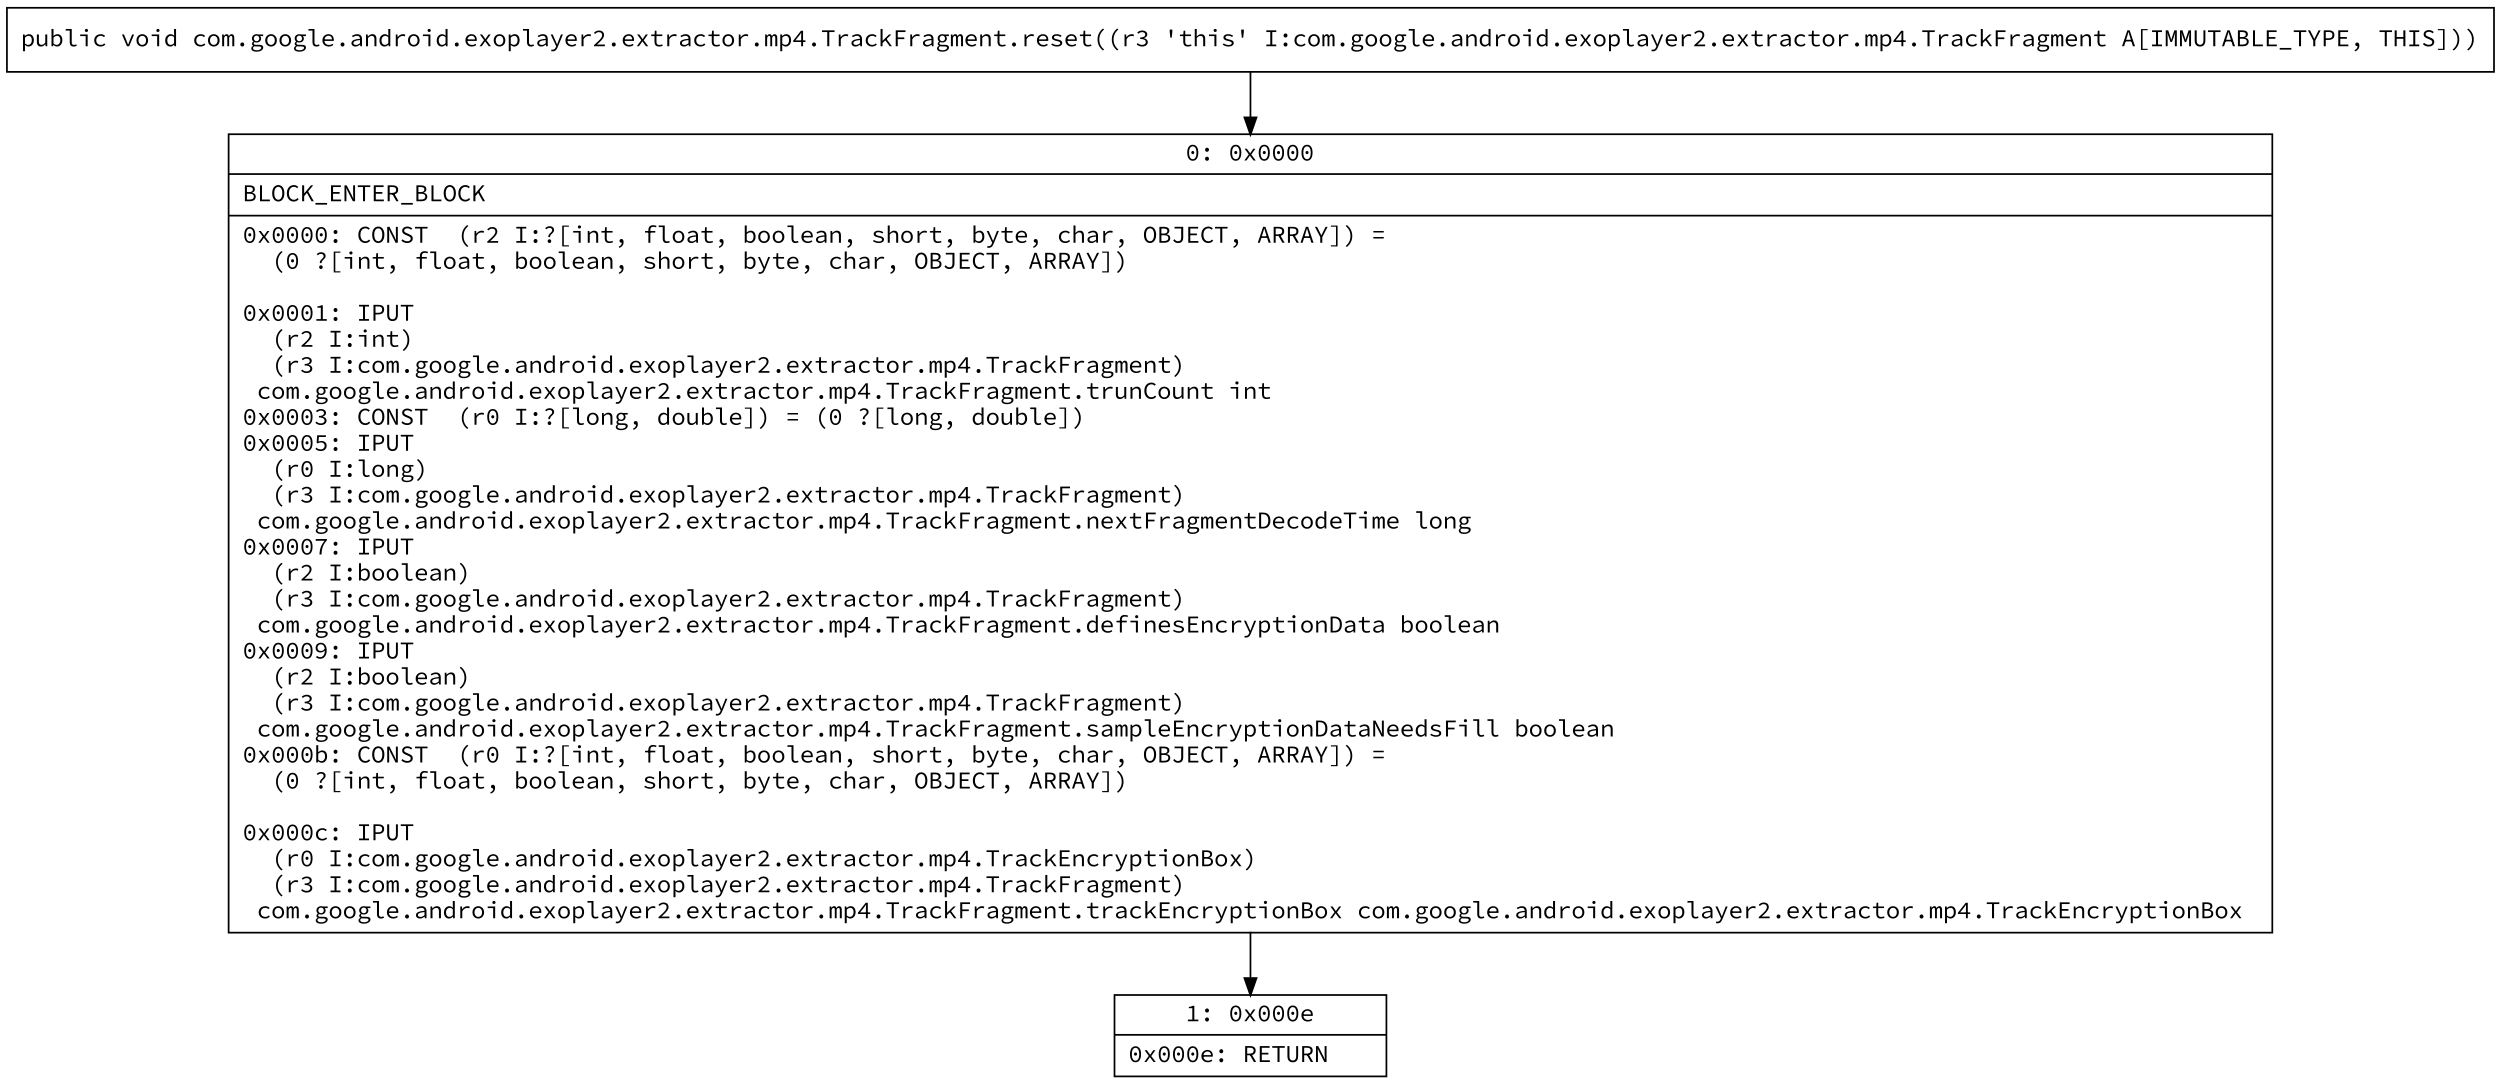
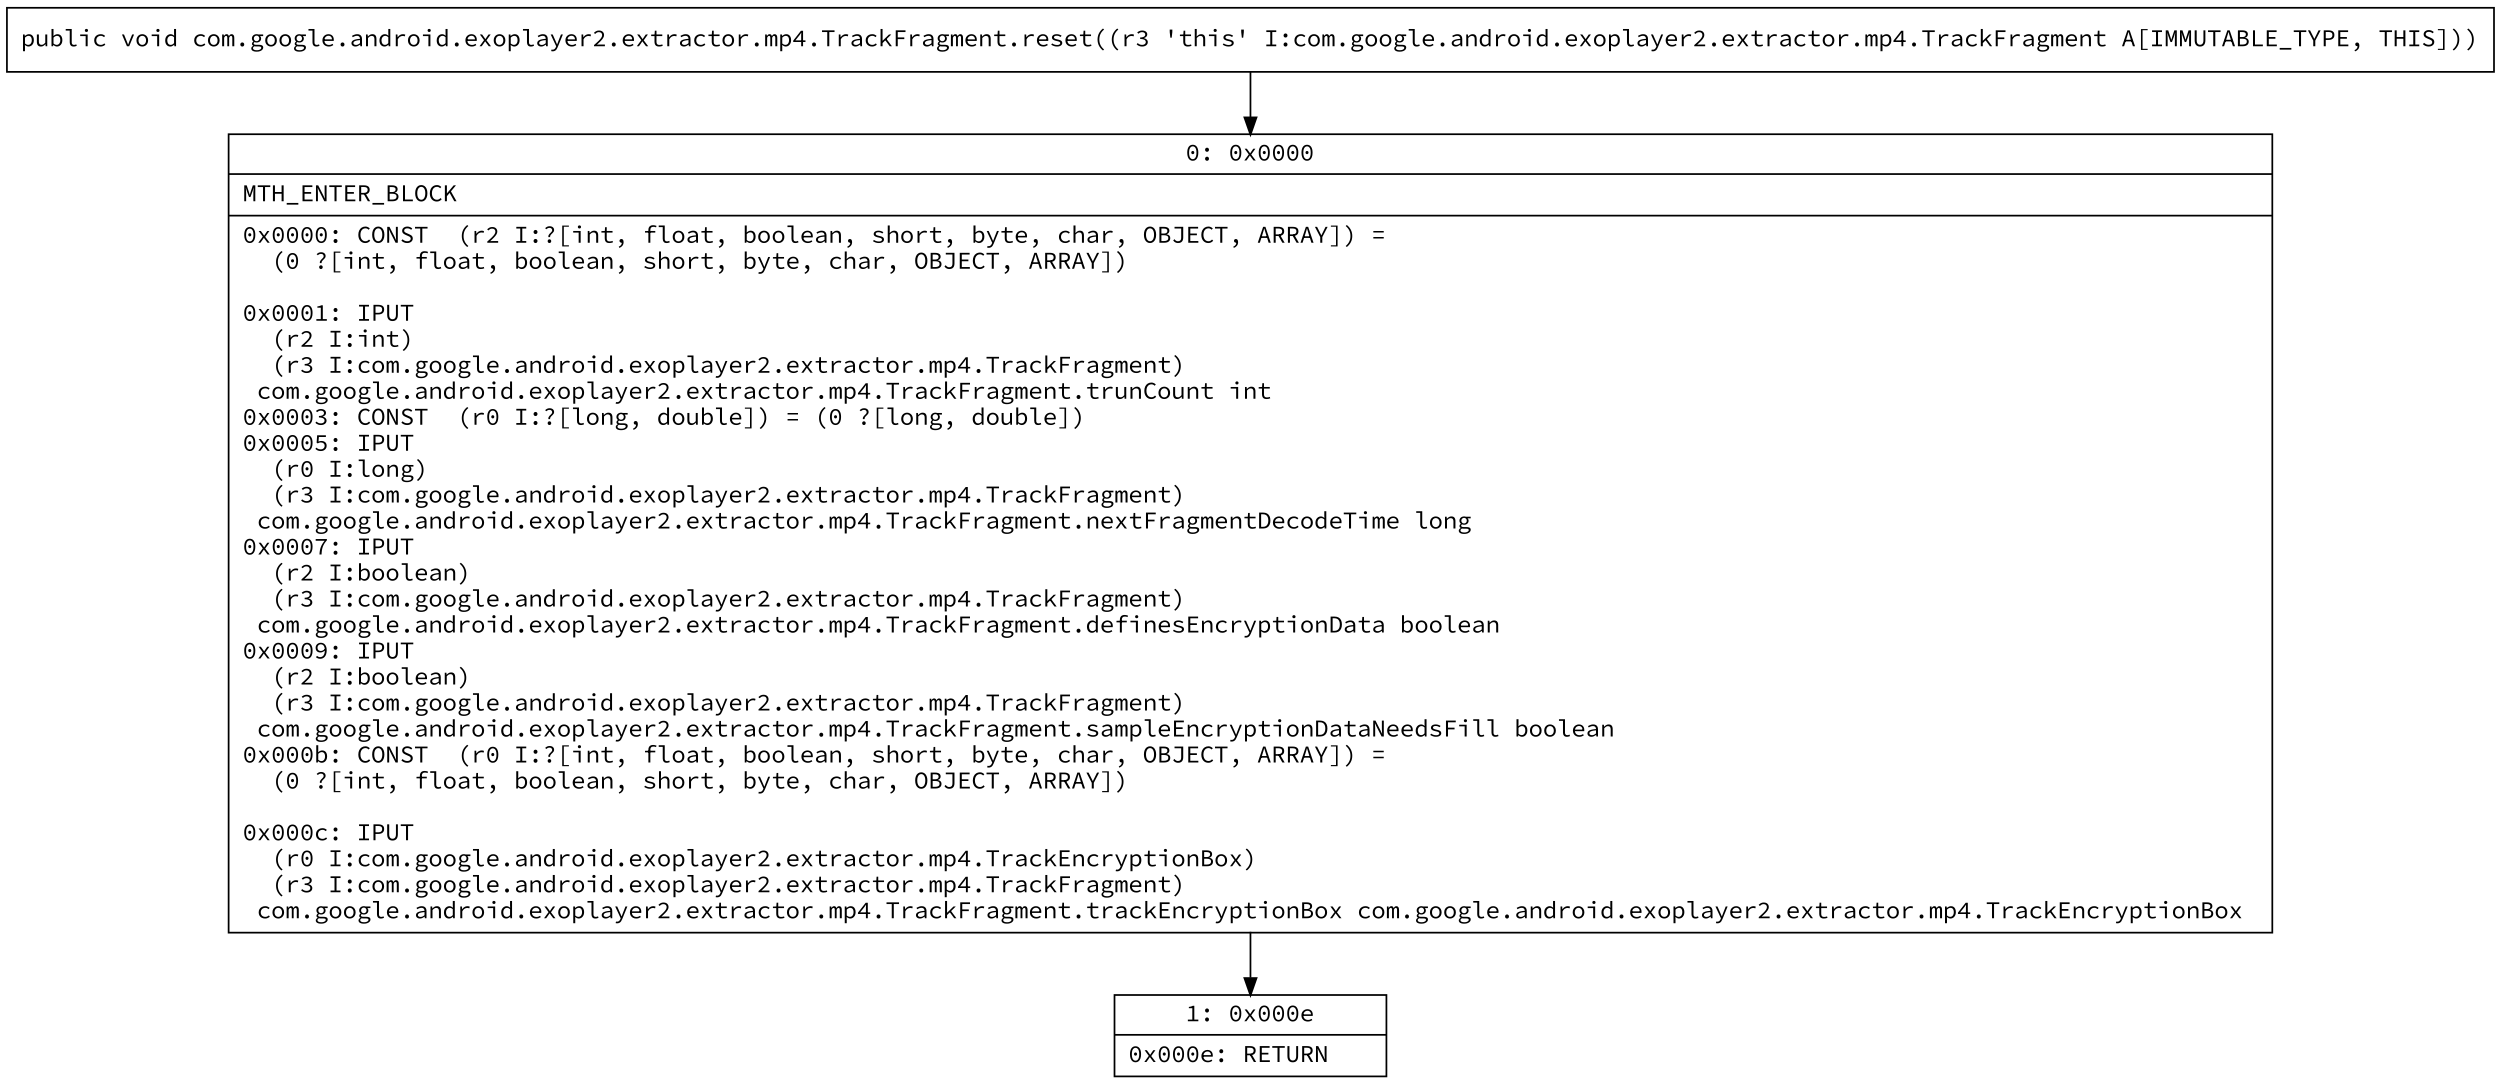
node "0: 0x0000": text "BLOCK_ENTER_BLOCK" -> "MTH_ENTER_BLOCK"
